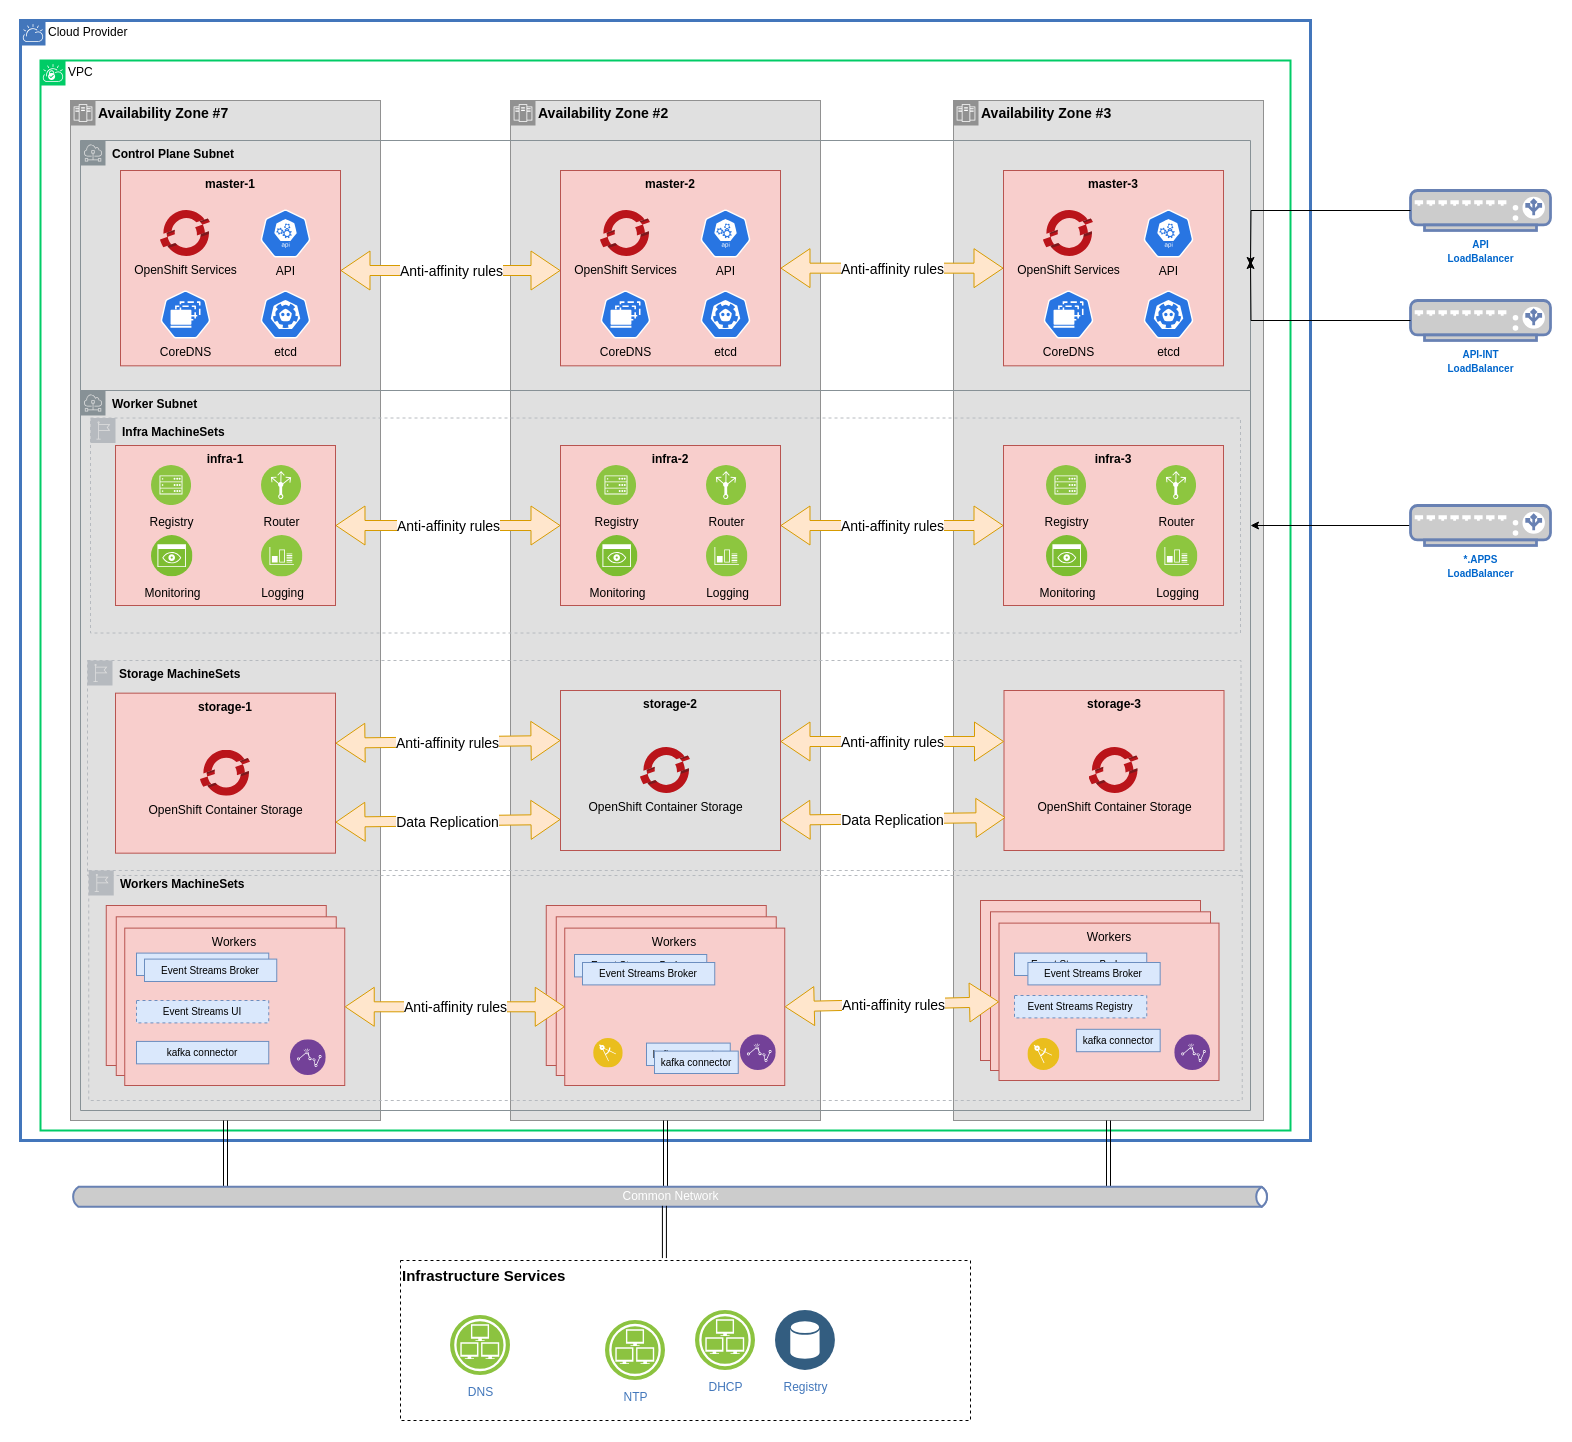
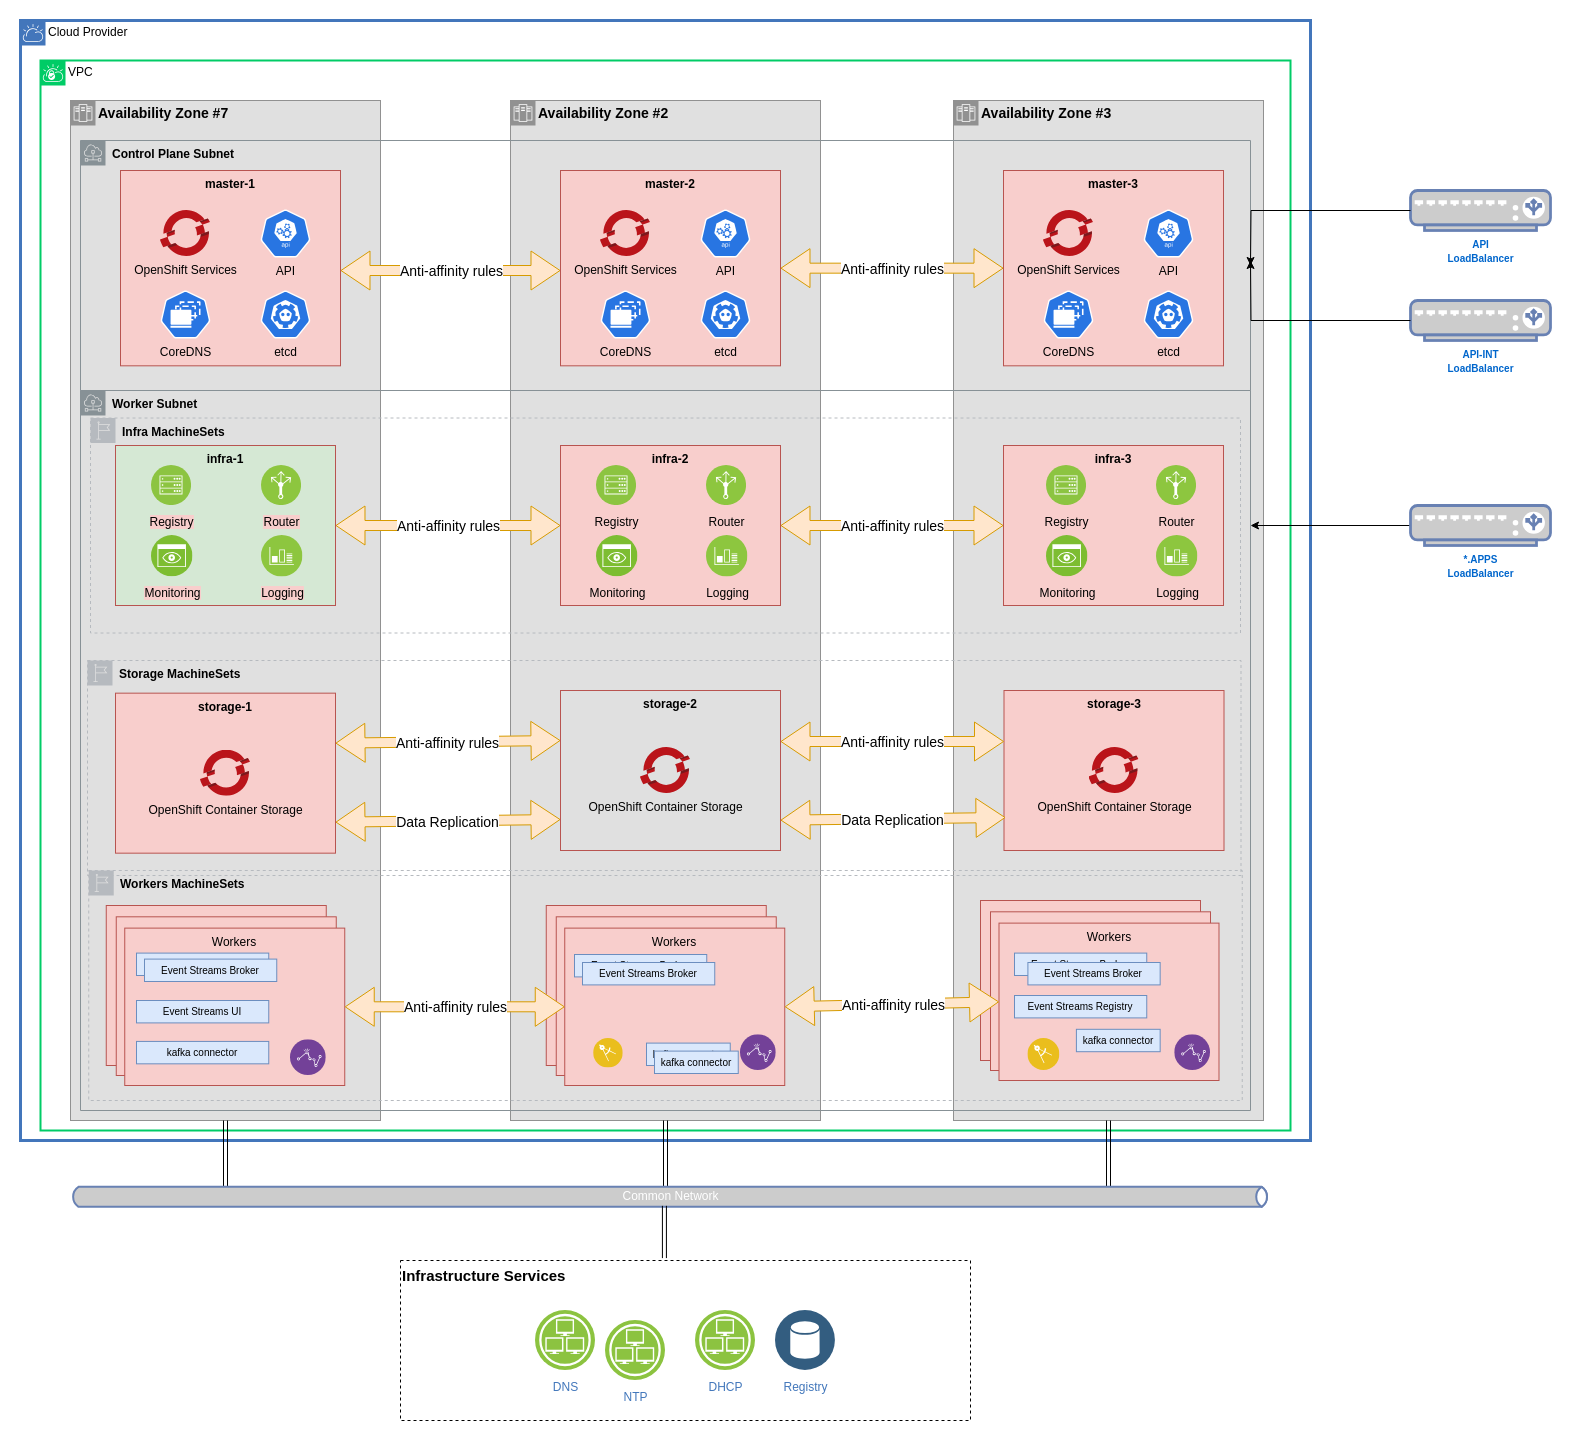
node "infra-1": fillcolor #f8cecc -> #d5e8d4
node "Event Streams Registry": style dashed -> solid
node "Event Streams UI": style dashed -> solid
node "DNS": moved (481, 1346) -> (566, 1341)
